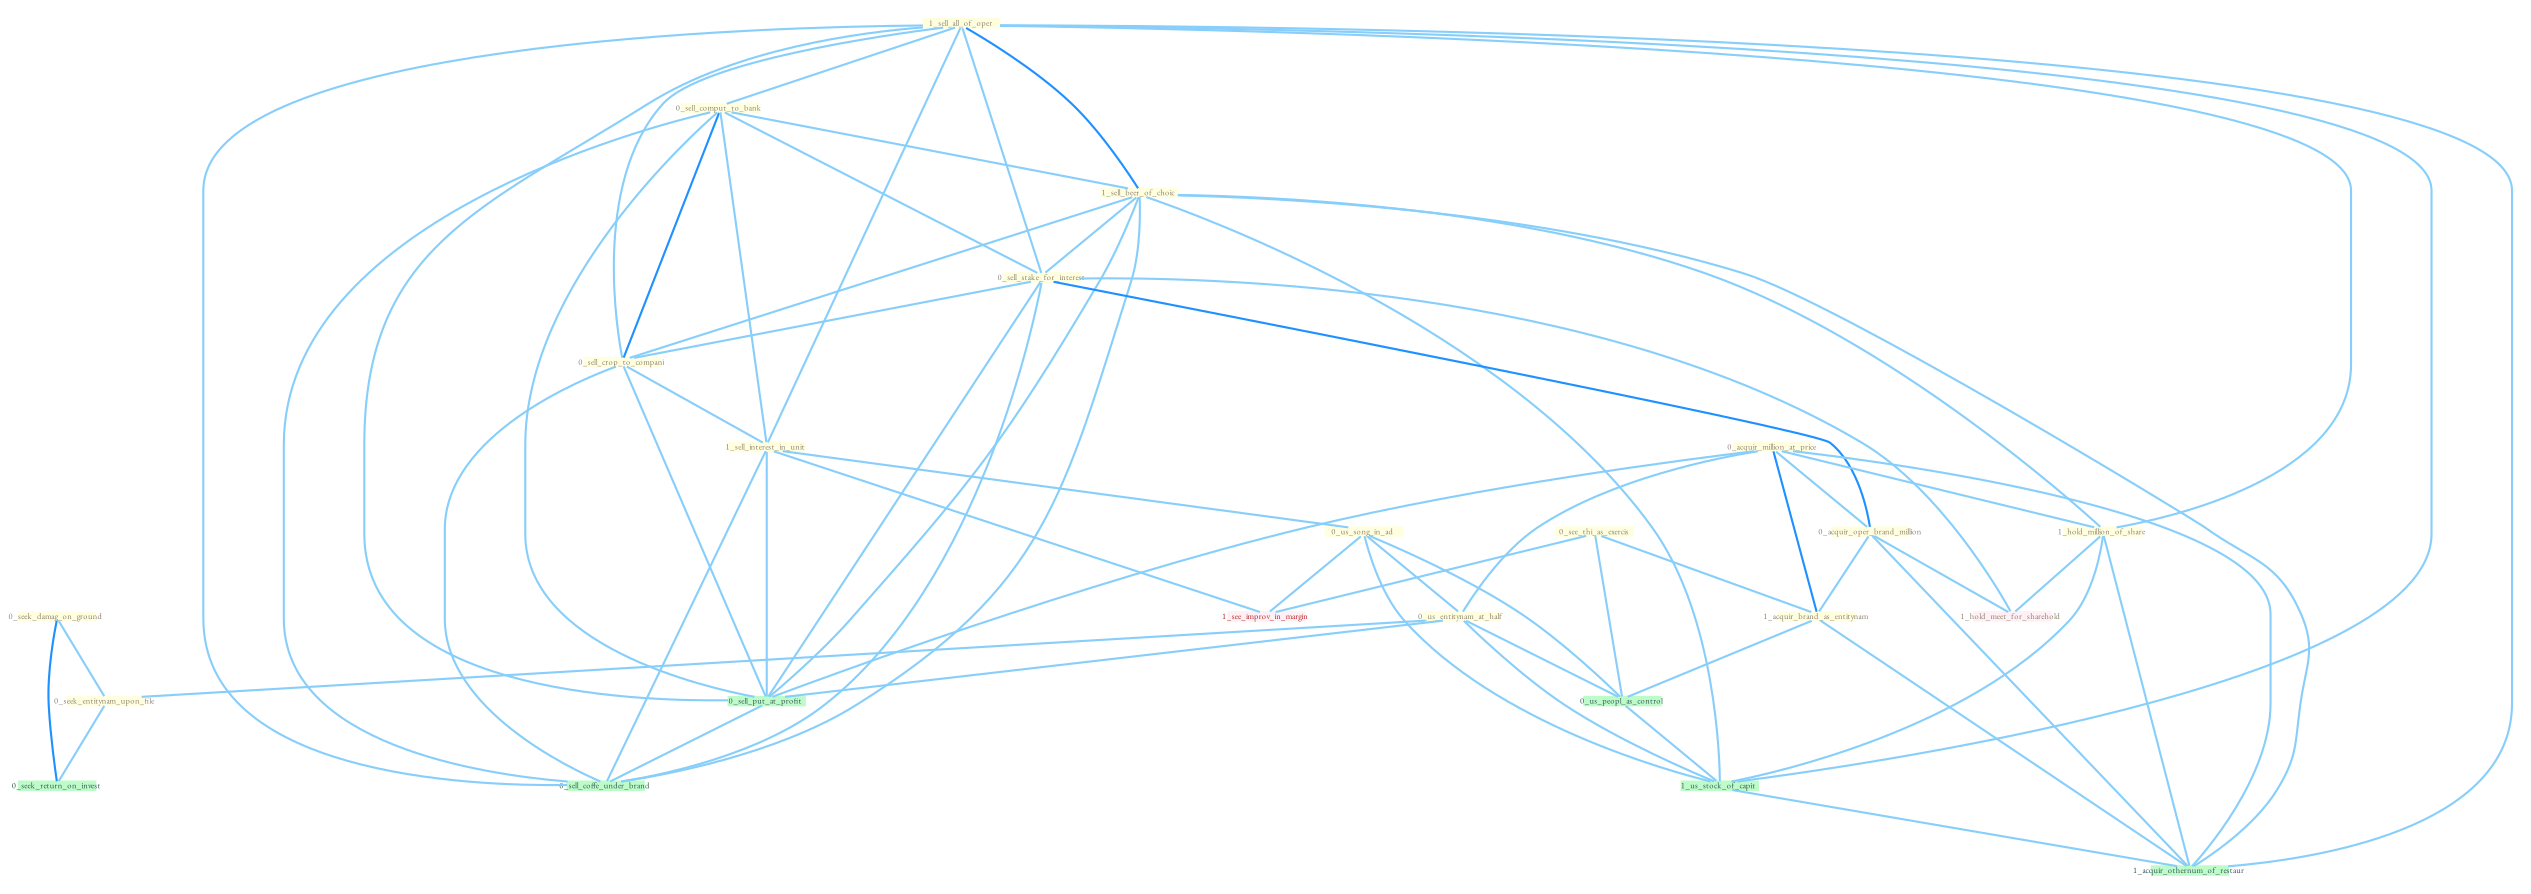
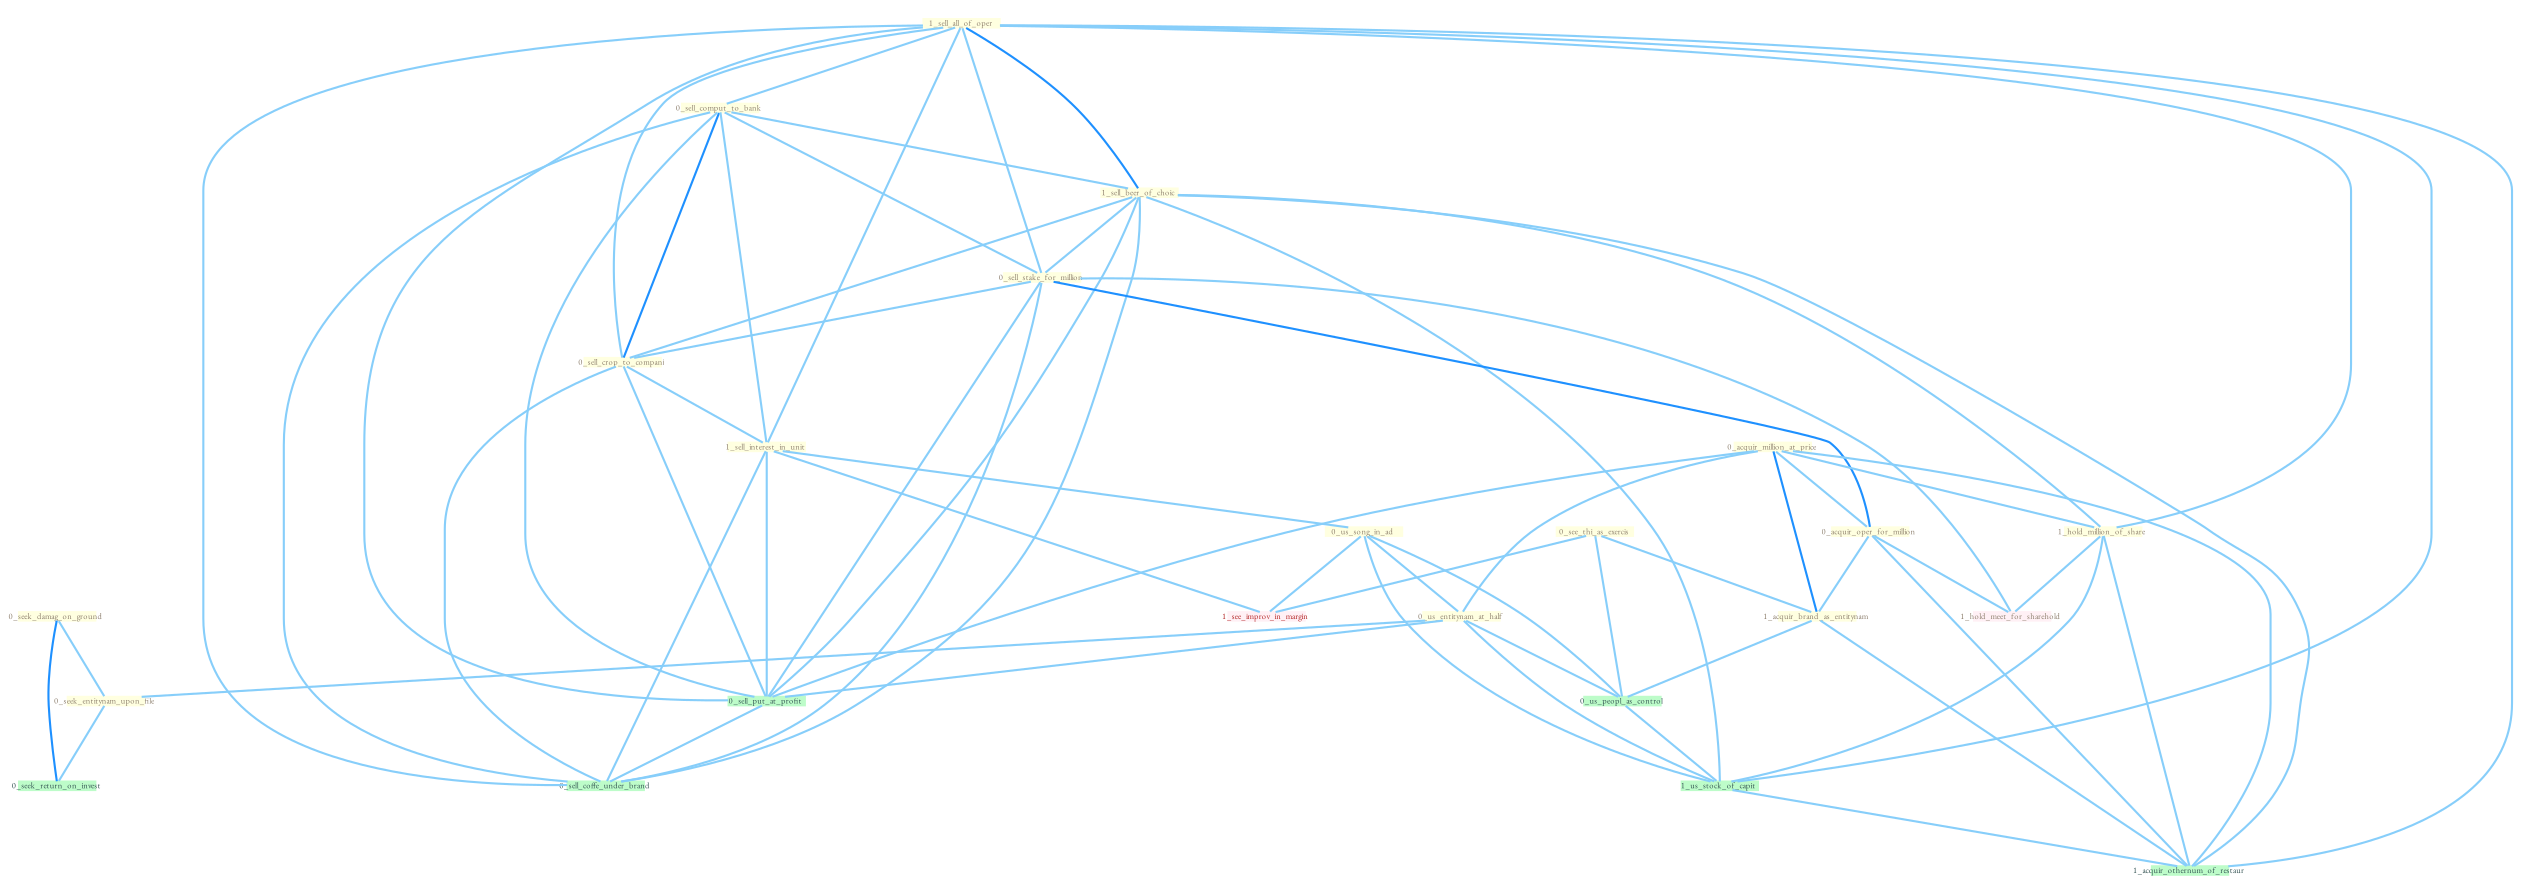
node "0_sell_stake_for_interest": label "0_sell_stake_for_interest" -> "0_sell_stake_for_million"
node "0_acquir_oper_brand_million": label "0_acquir_oper_brand_million" -> "0_acquir_oper_for_million"
